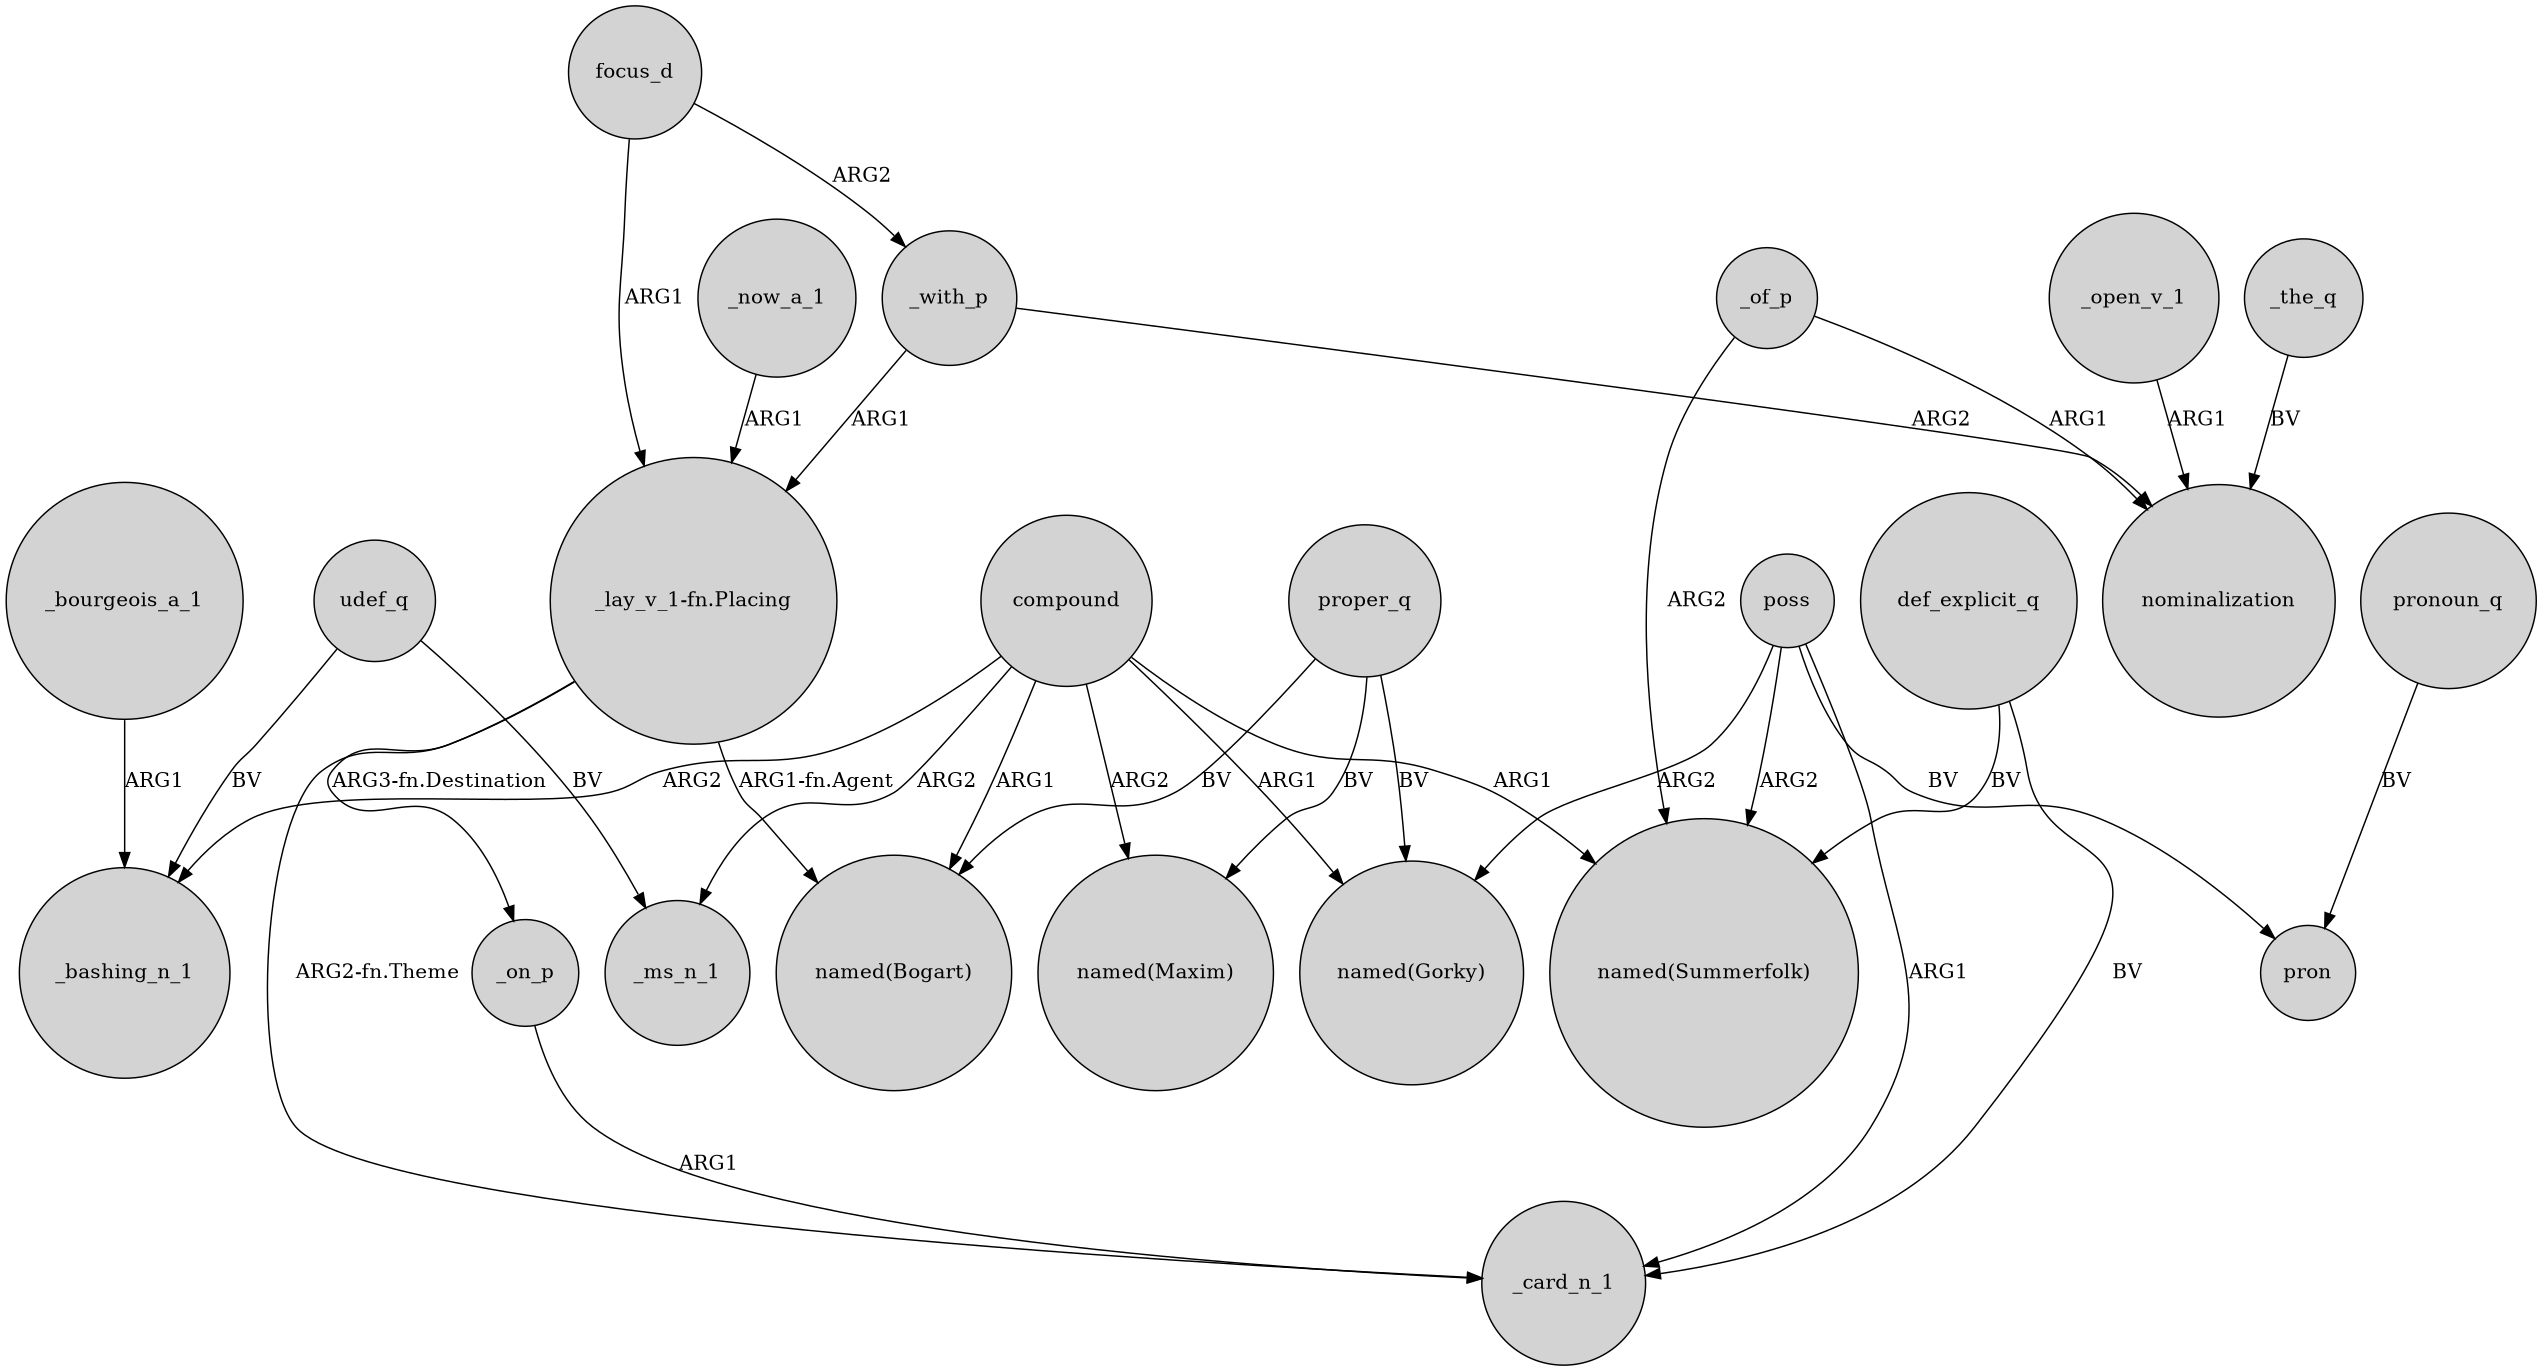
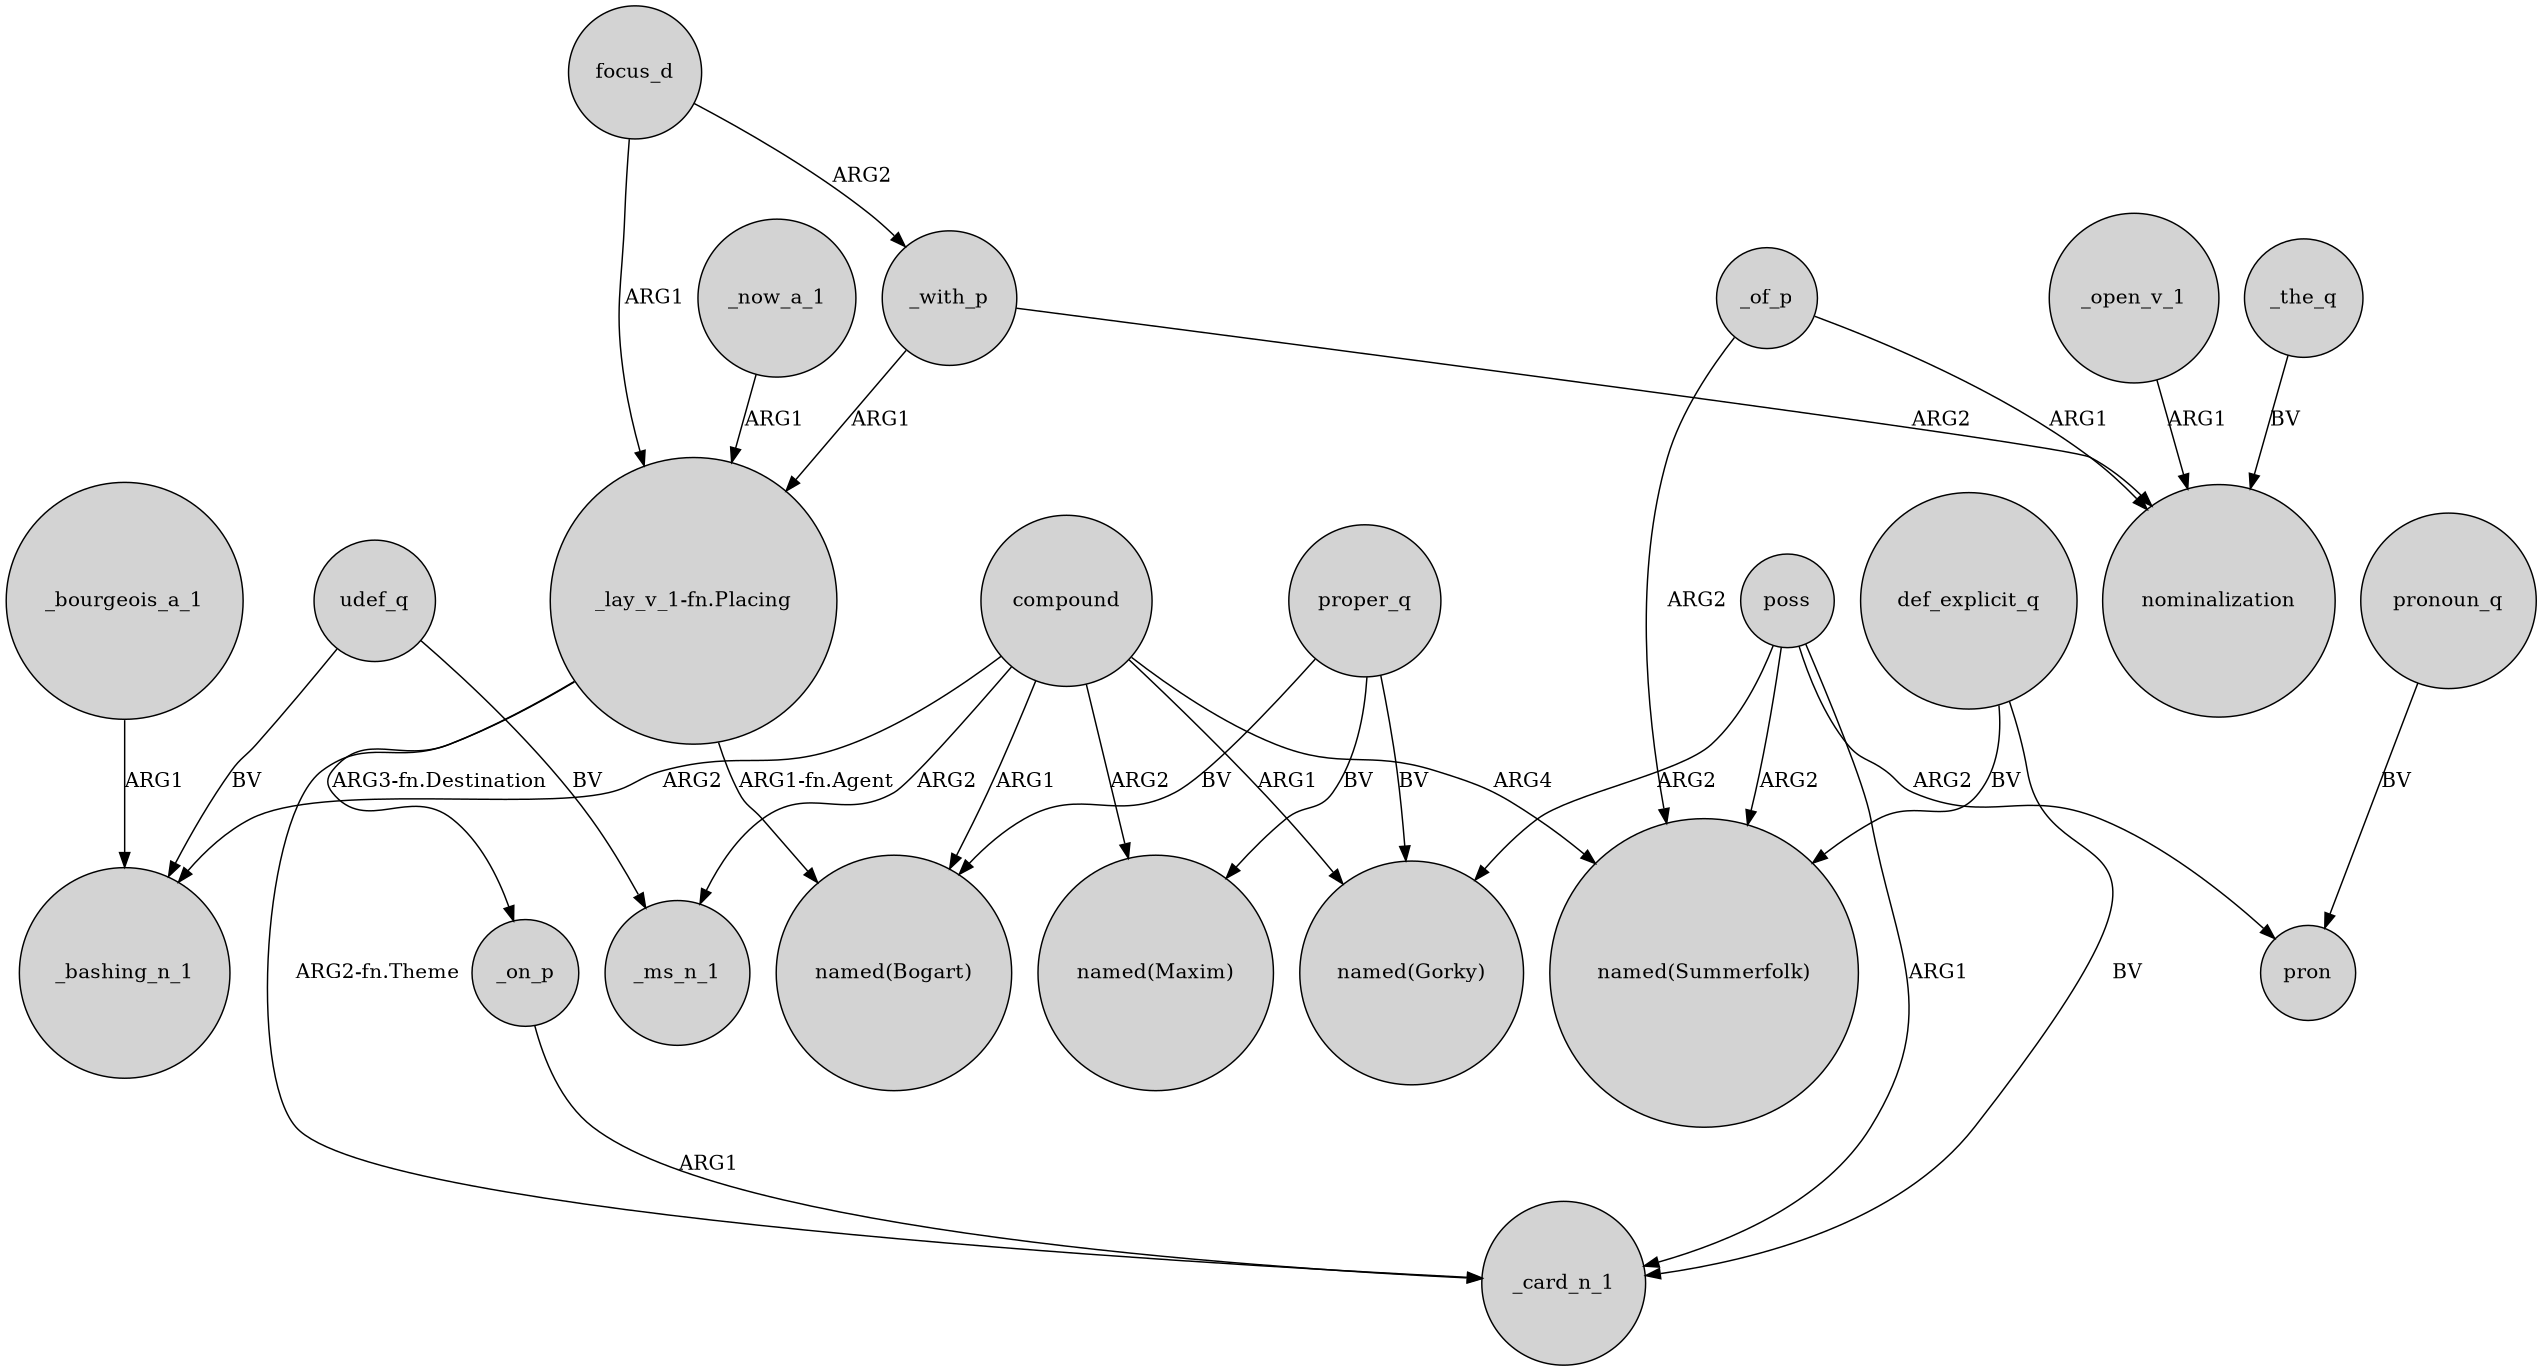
edge "compound" -> "named(Summerfolk)": label "ARG1" -> "ARG4"
edge "poss" -> "pron": label "BV" -> "ARG2"
